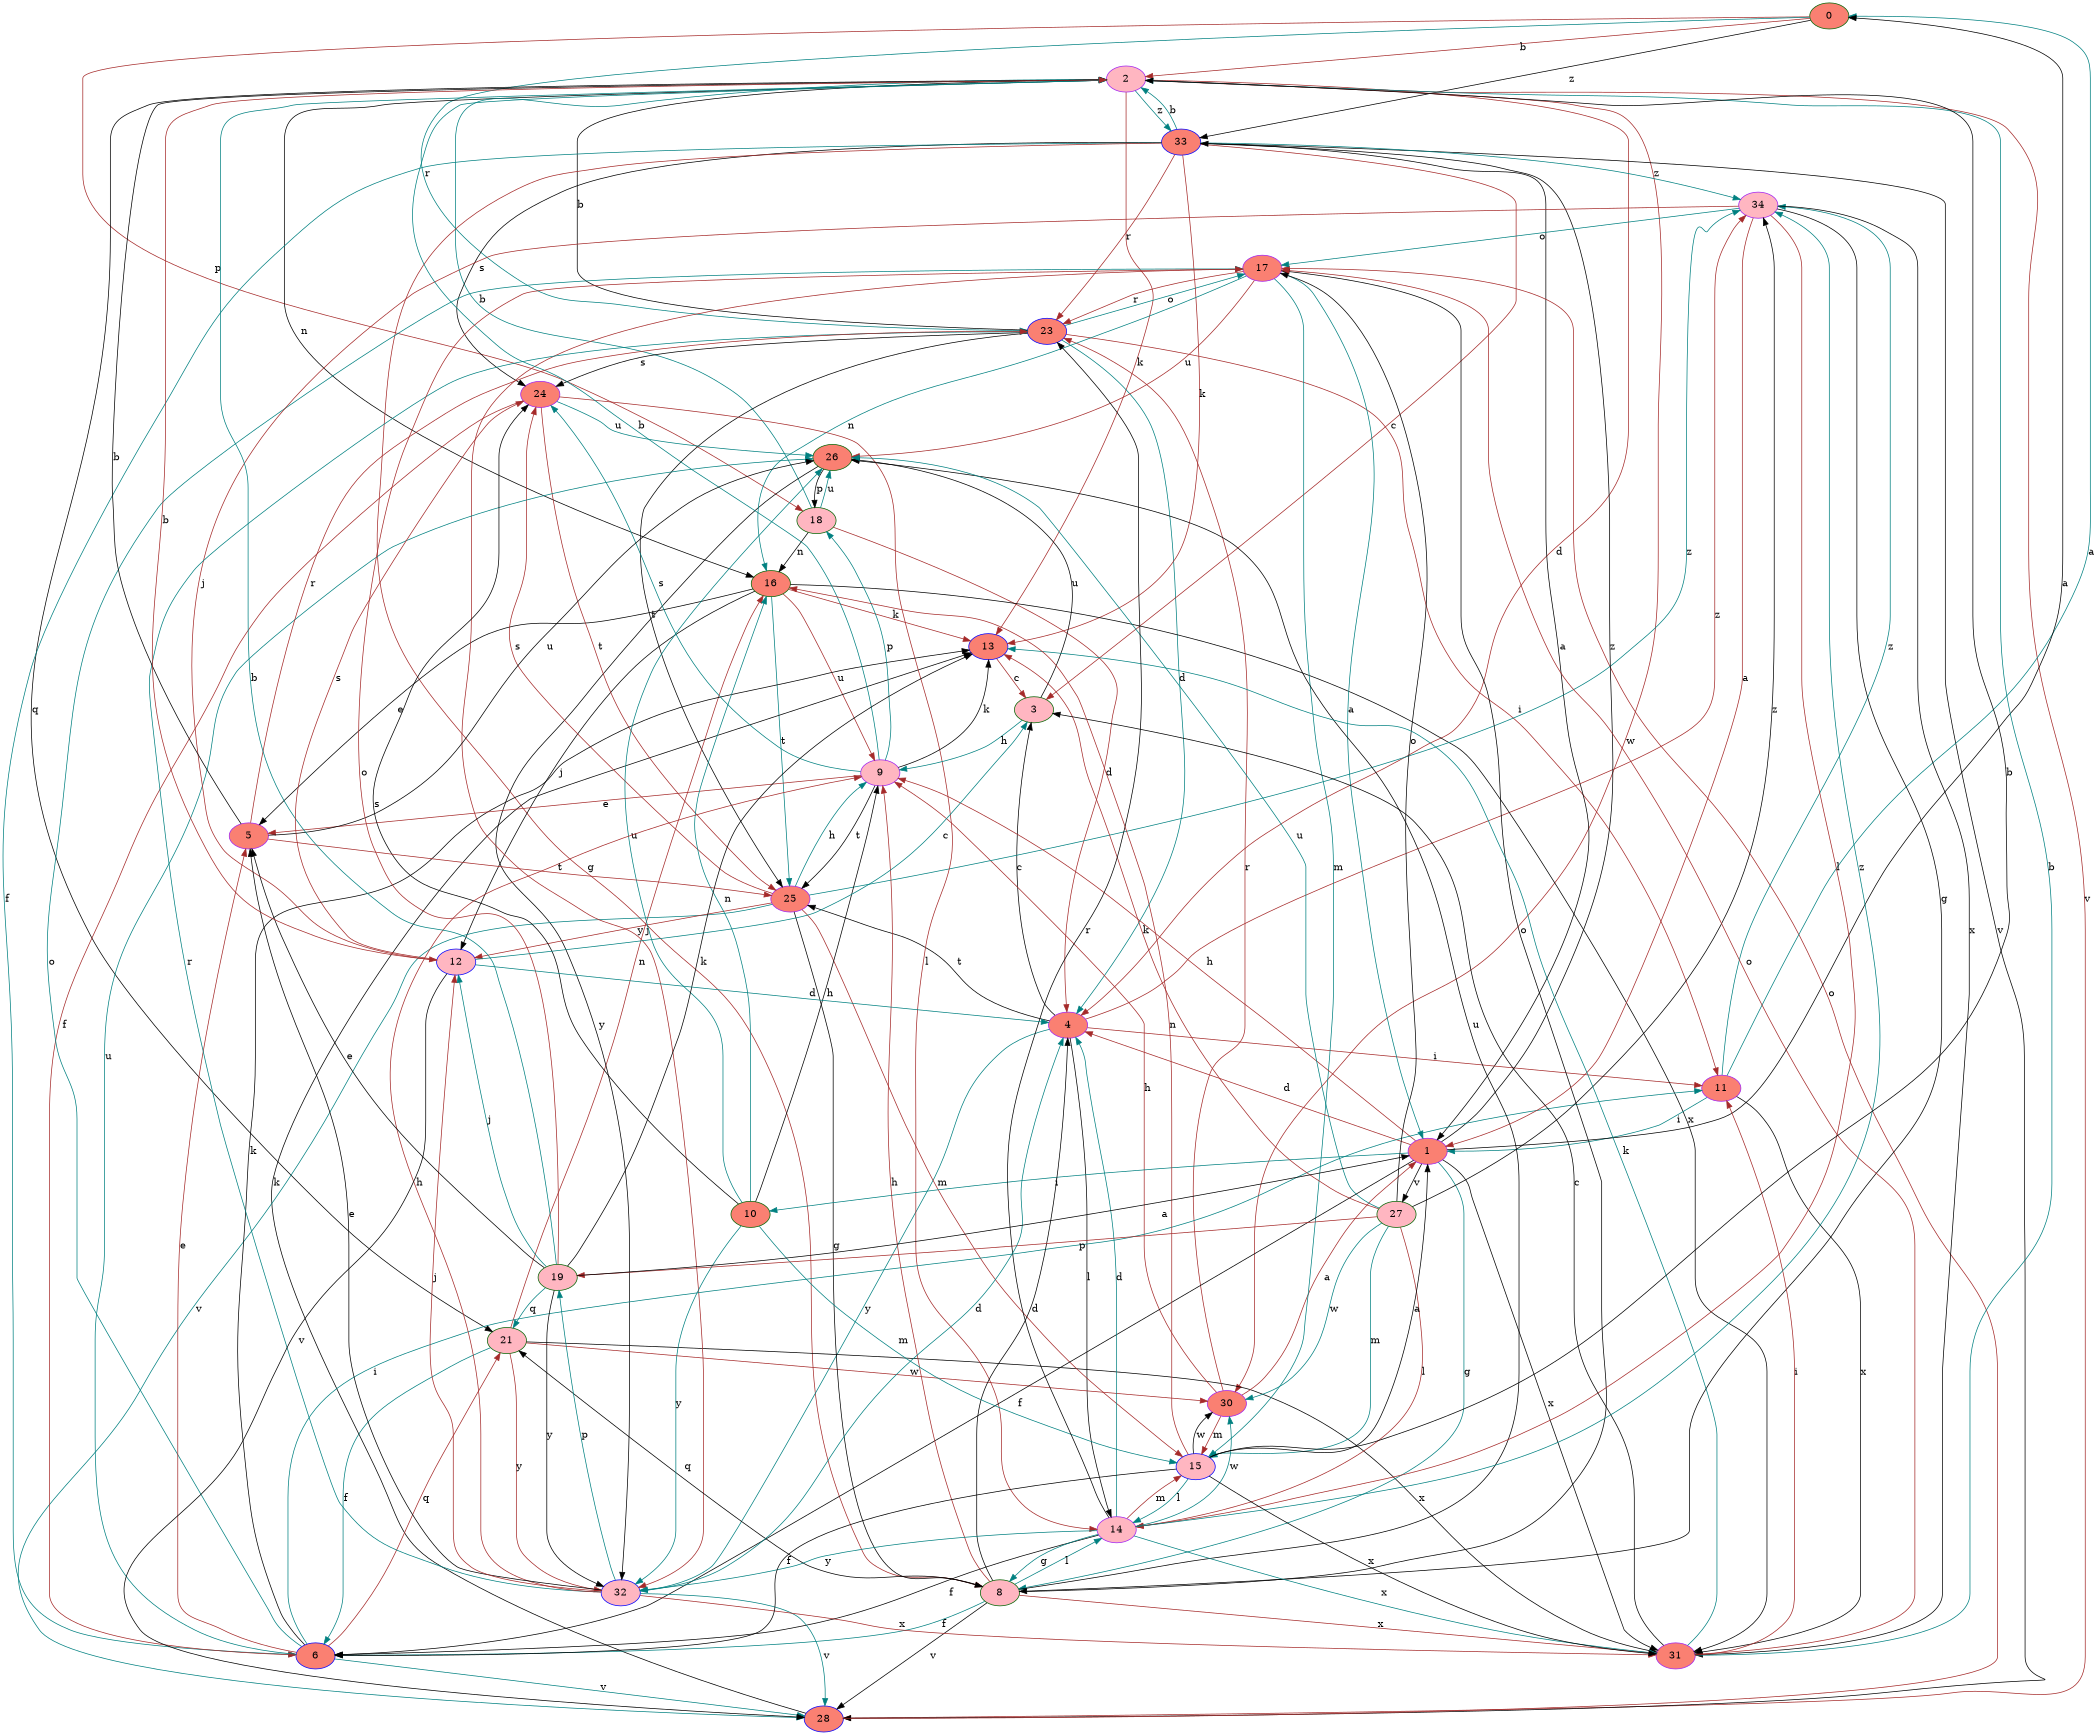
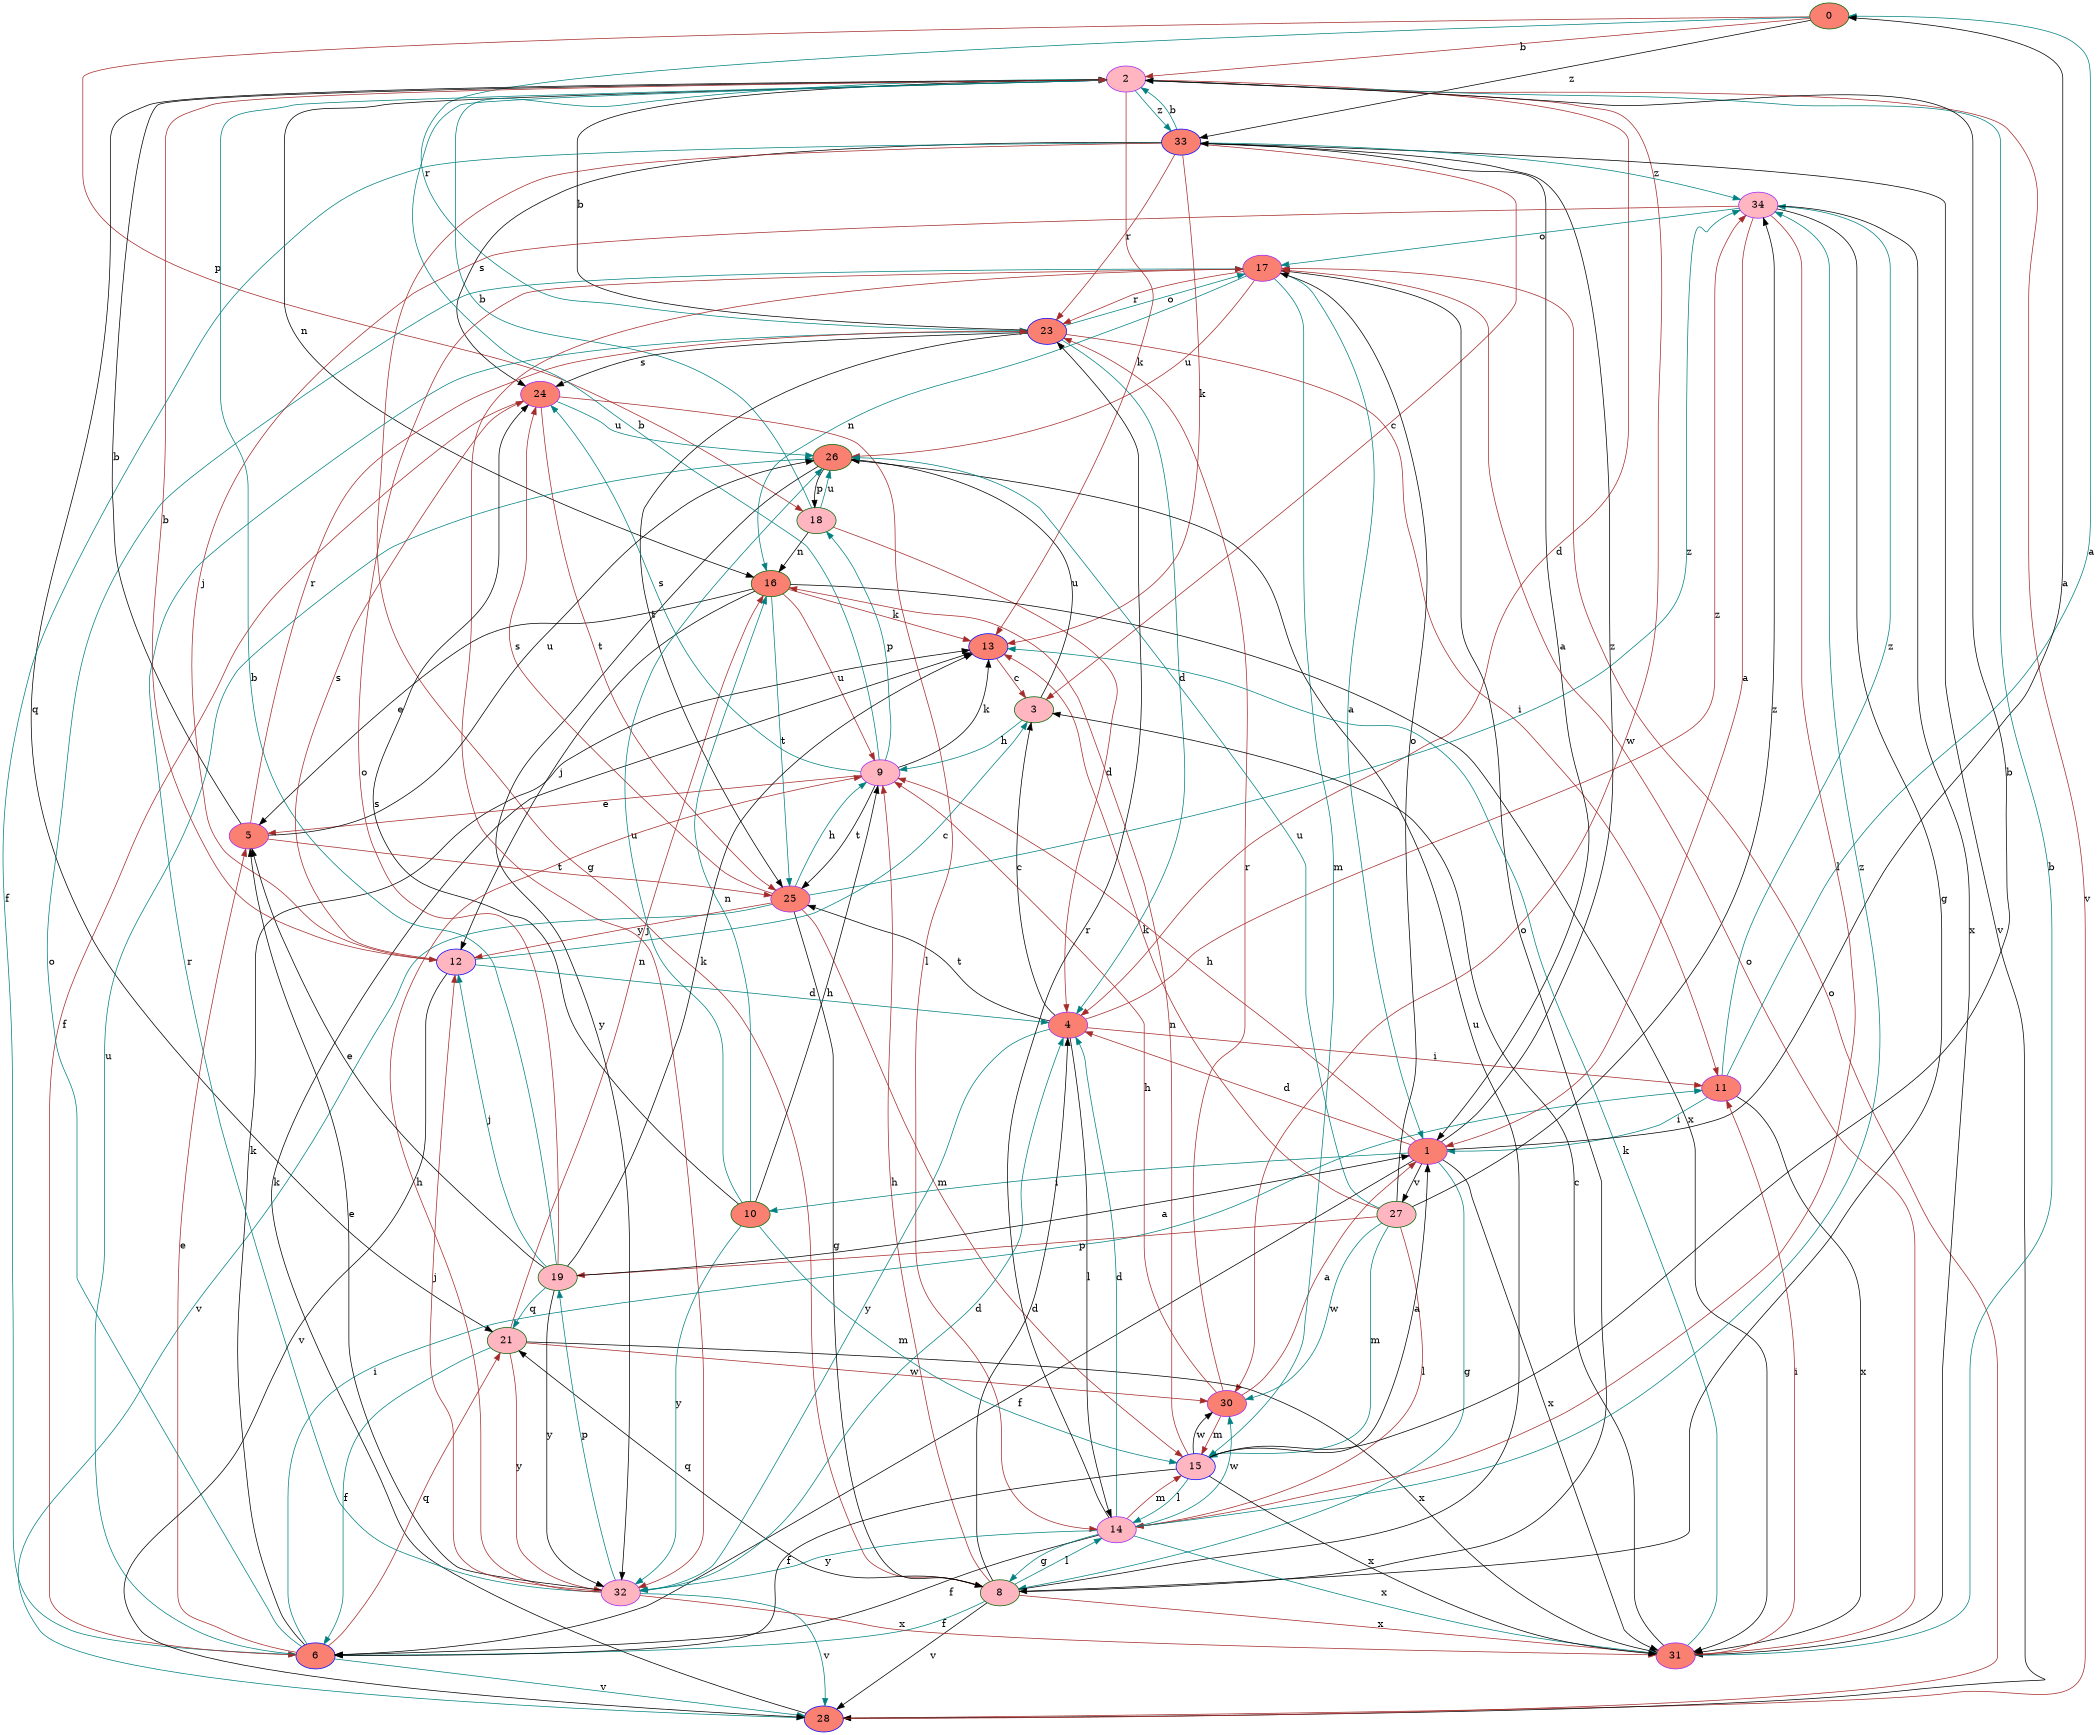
node "32": color blue -> purple
